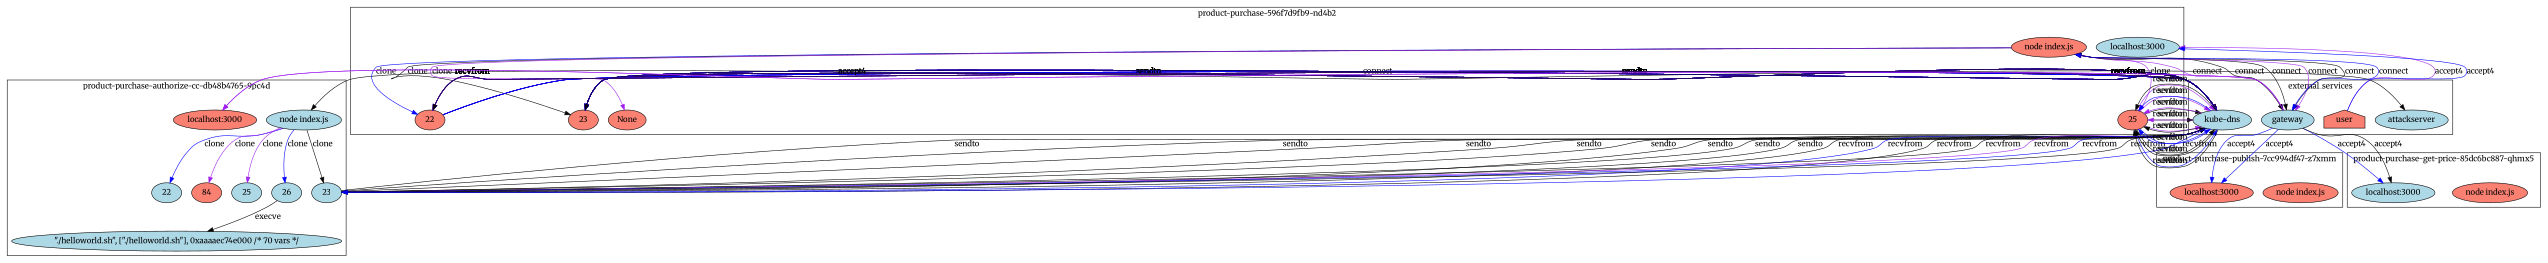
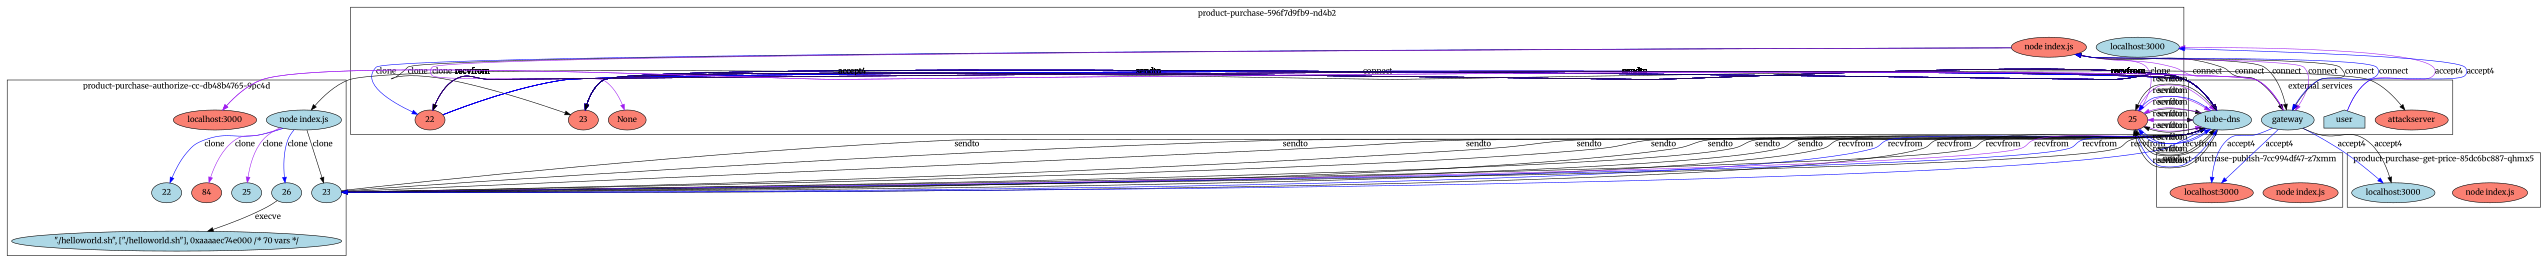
node "user": fillcolor salmon -> lightblue
node "attackserver": fillcolor lightblue -> salmon
